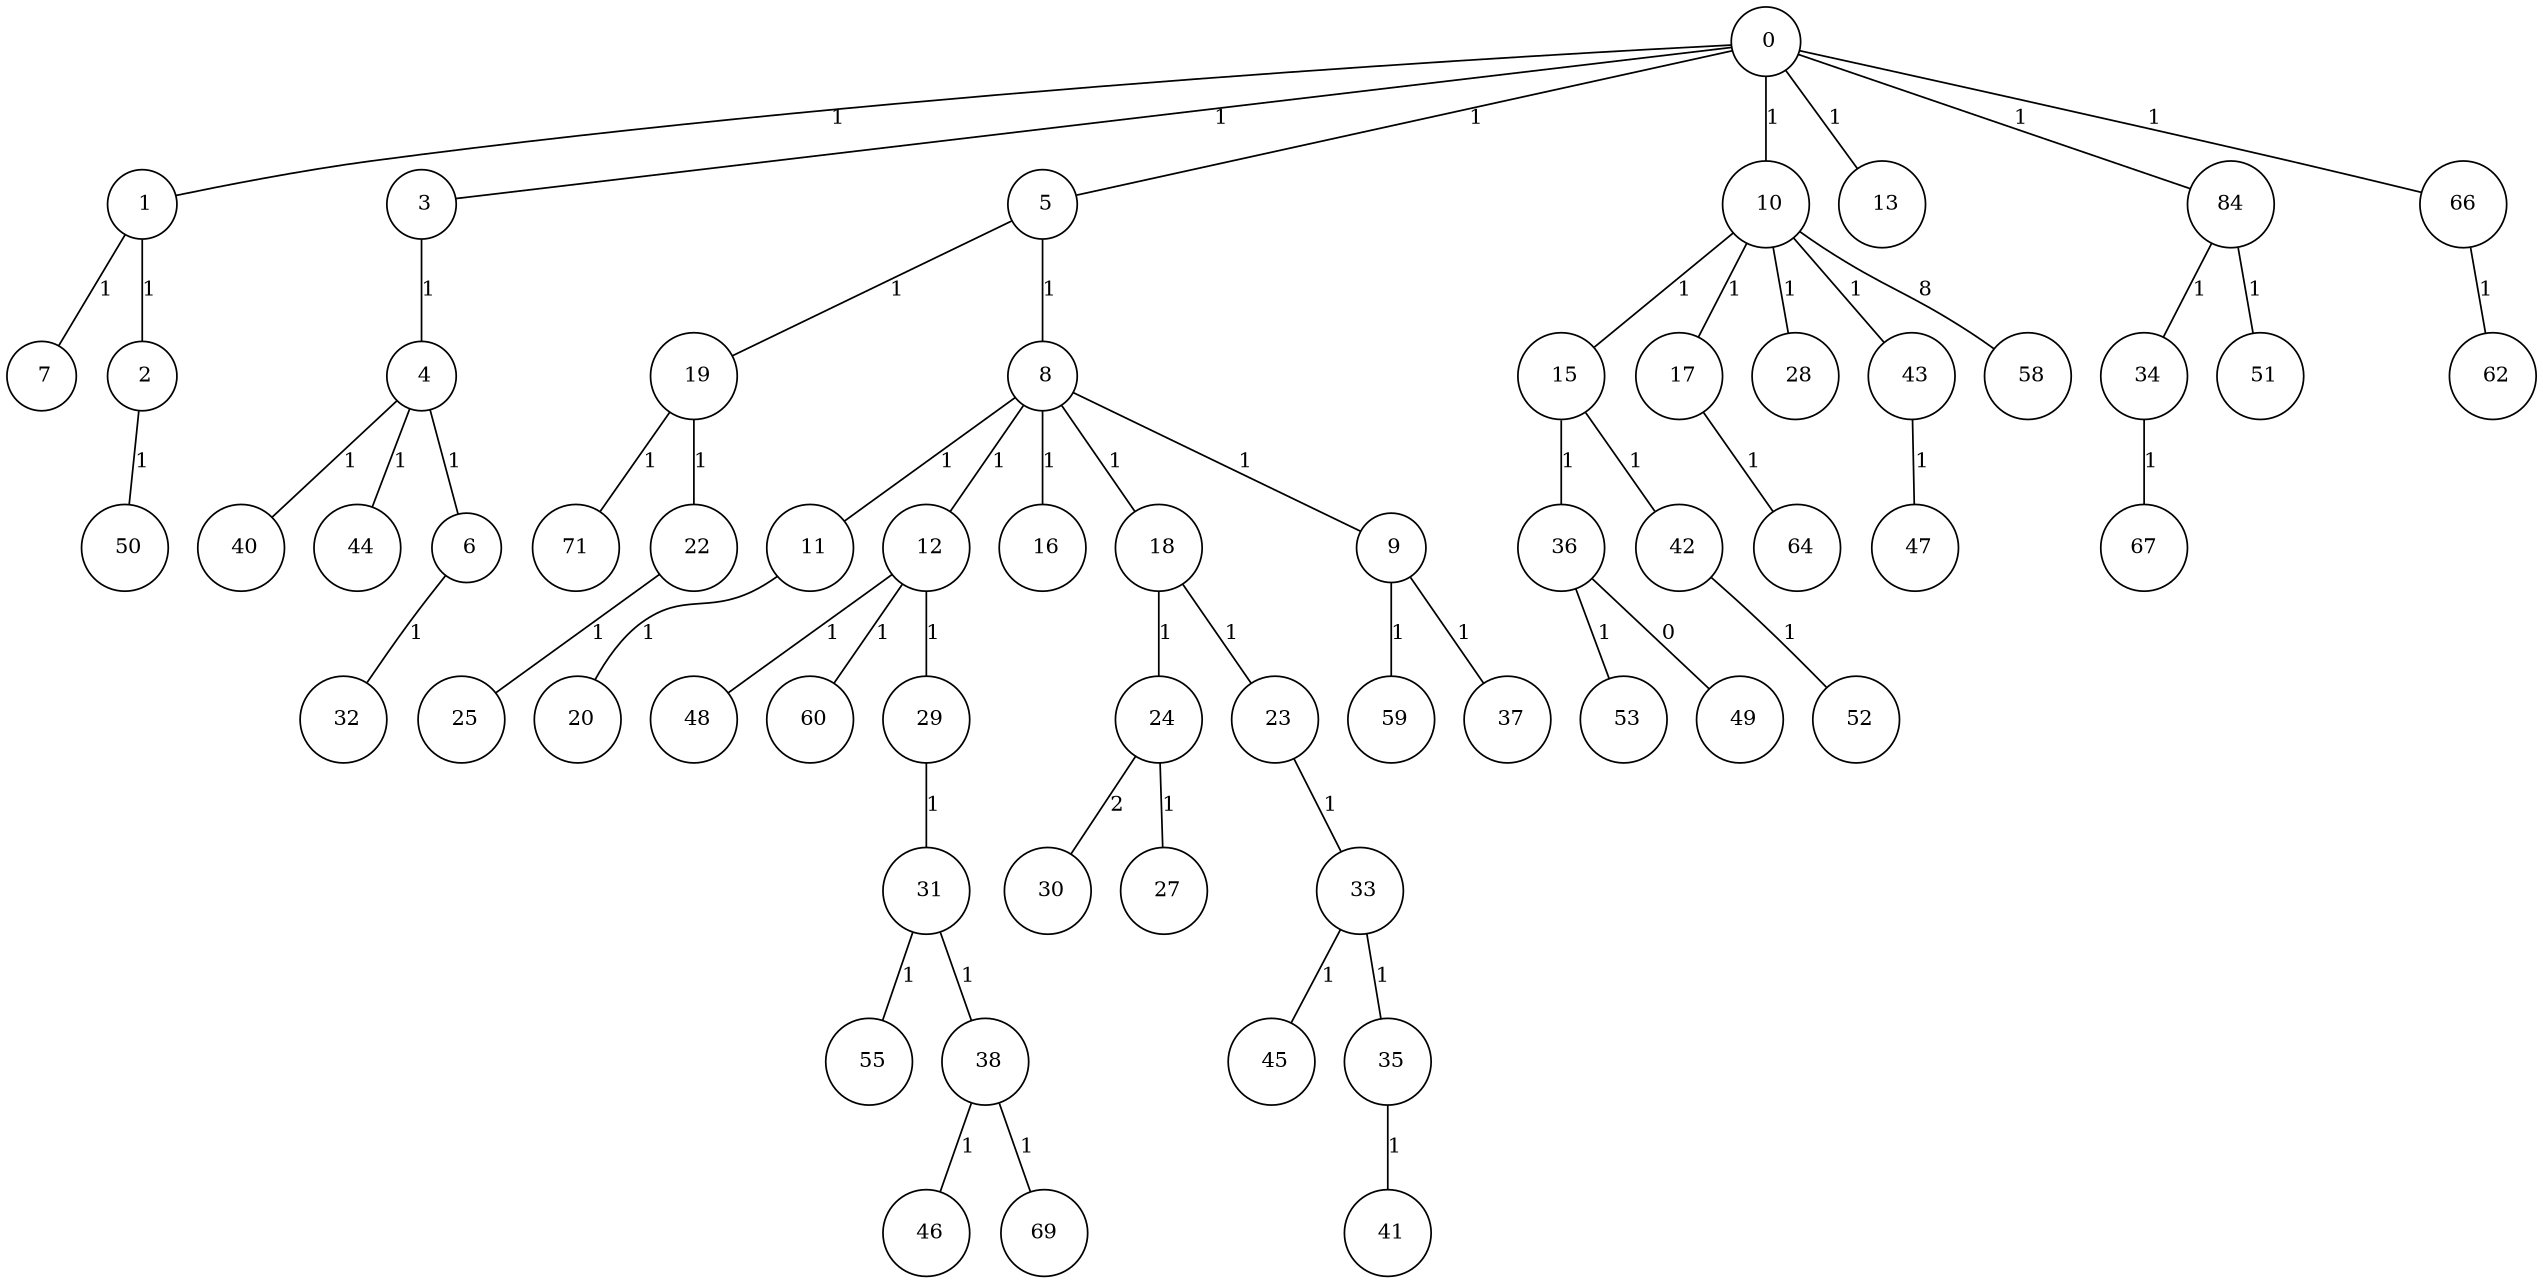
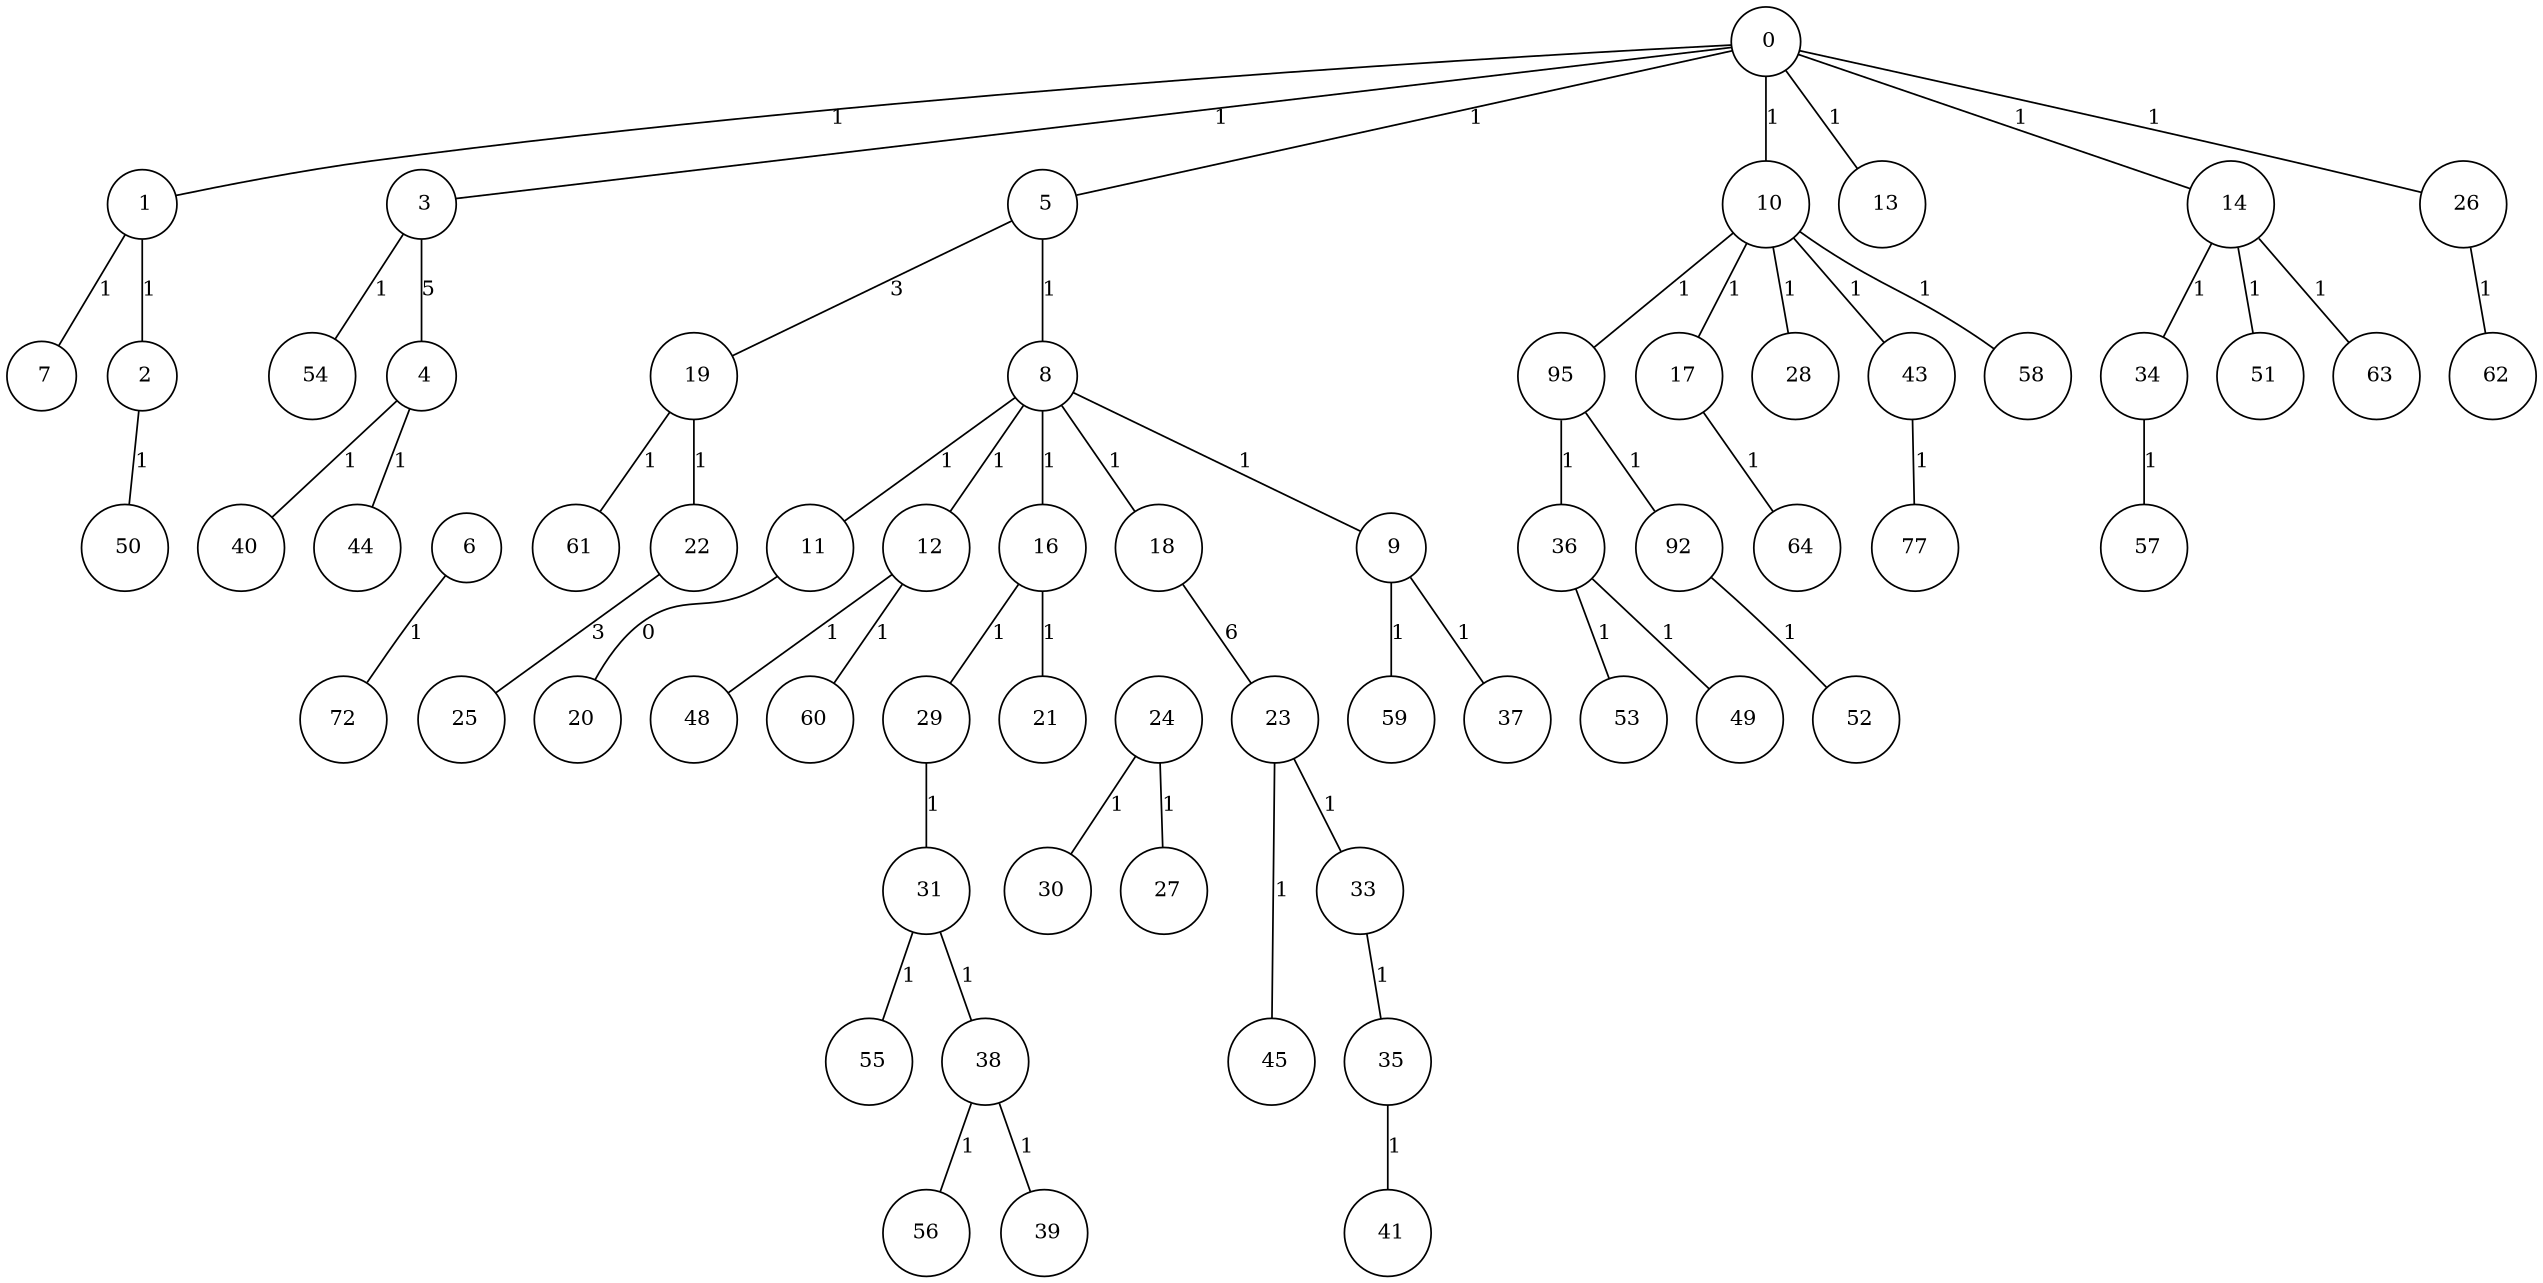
node "84": label "84" -> "14"
node "66": label "66" -> "26"
edge "3" -- "4": label "1" -> "5"
edge "5" -- "19": label "1" -> "3"
edge "10" -- "58": label "8" -> "1"
node "54": added
node "15": label "15" -> "95"
node "63": added
edge "4" -- "6": removed, label "1"
node "71": label "71" -> "61"
node "42": label "42" -> "92"
node "47": label "47" -> "77"
node "67": label "67" -> "57"
edge "22" -- "25": label "1" -> "3"
edge "11" -- "20": label "1" -> "0"
edge "12" -- "29": now "16" -- "29"
edge "18" -- "24": removed, label "1"
edge "18" -- "23": label "1" -> "6"
edge "36" -- "49": label "0" -> "1"
node "32": label "32" -> "72"
node "21": added
edge "24" -- "30": label "2" -> "1"
edge "33" -- "45": now "23" -- "45"
node "46": label "46" -> "56"
node "69": label "69" -> "39"
